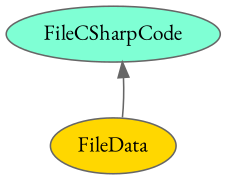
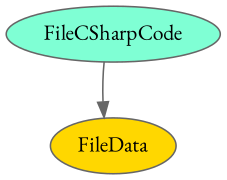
edge "FileData" -> "FileCSharpCode": reversed
